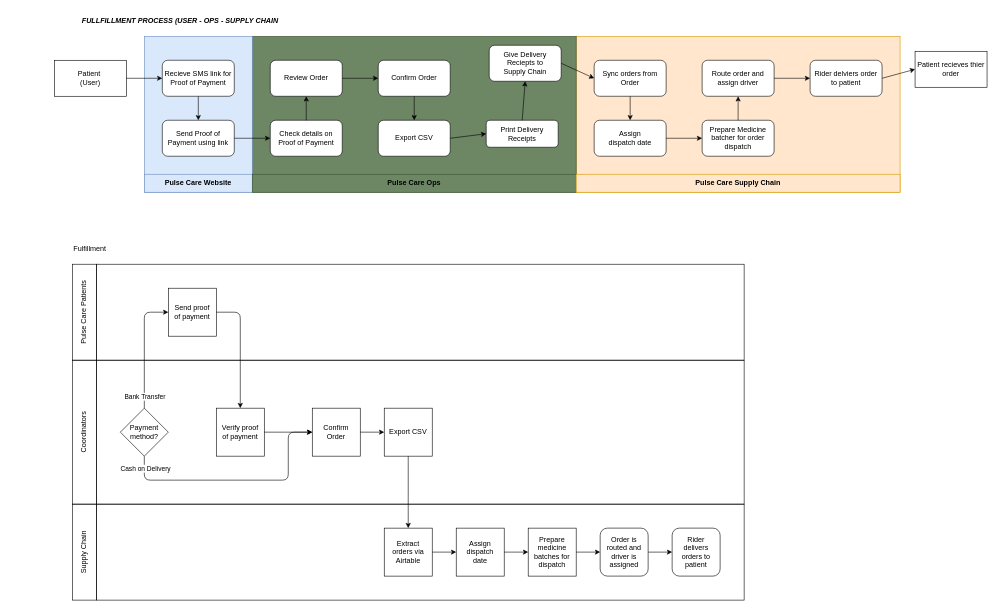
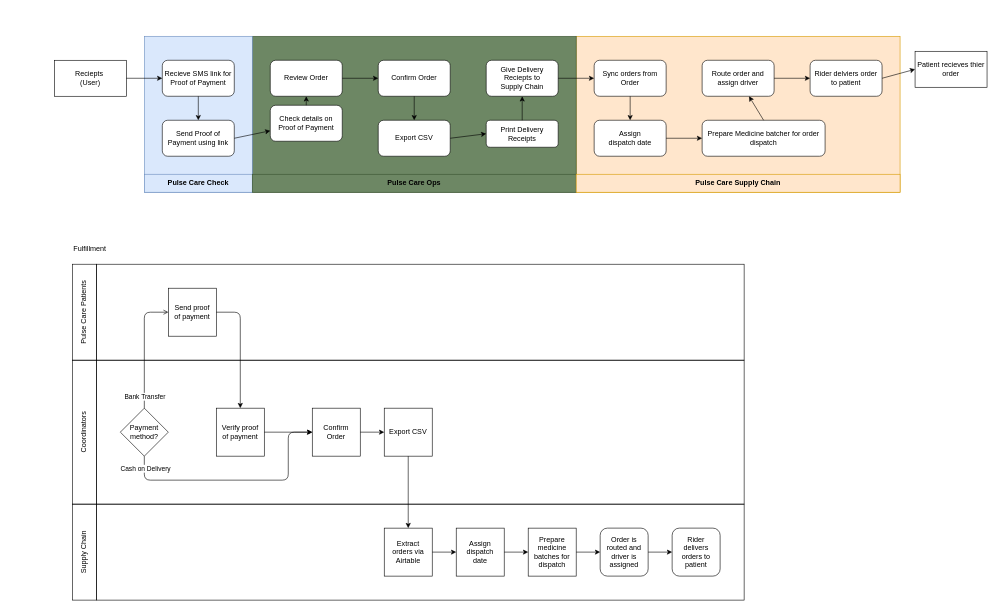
node "FULLFILLMENT PROCESS (USER - OPS - SUPPLY CHAIN": removed
node "Give Delivery Reciepts to Supply Chain": moved (525, 63) -> (522, 78)
node "Patient (User)": label "Patient (User)" -> "Reciepts (User)"
node "Check details on Proof of Payment": moved (306, 138) -> (306, 123)
node "Prepare Medicine batcher for order dispatch": size 72x36 -> 123x36
node "Pulse Care Website": label "Pulse Care Website" -> "Pulse Care Check"
edge "Payment method?" -> "Send proof of payment": arrowhead classic -> open
